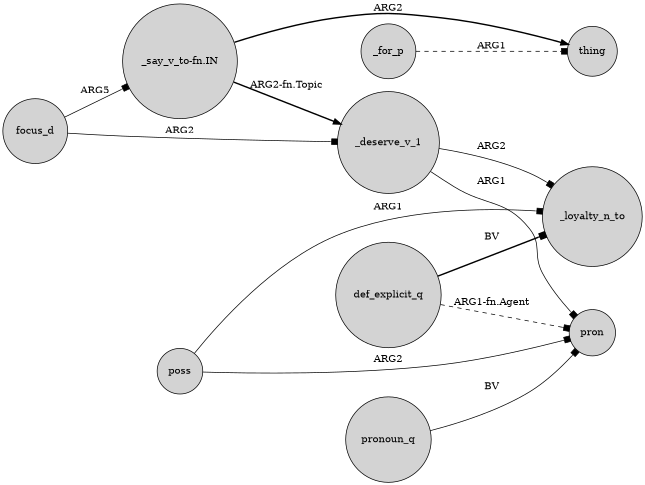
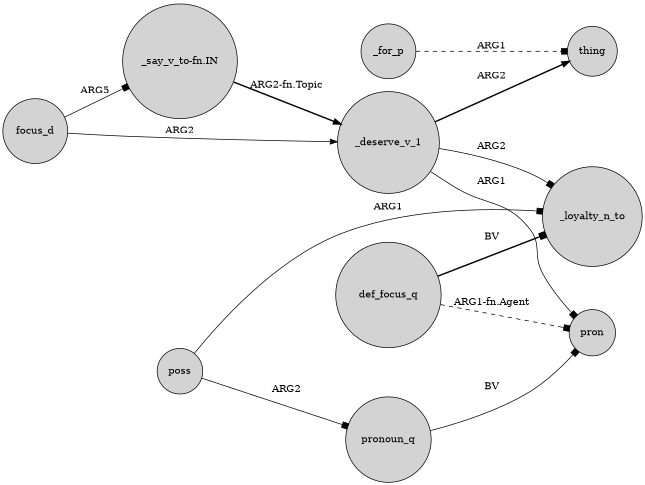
edge "_say_v_to-fn.IN" -> "thing": now "_deserve_v_1" -> "thing"
edge "focus_d" -> "_deserve_v_1": arrowhead box -> normal
node "def_explicit_q": label "def_explicit_q" -> "def_focus_q"
edge "poss" -> "pron": now "poss" -> "pronoun_q"
